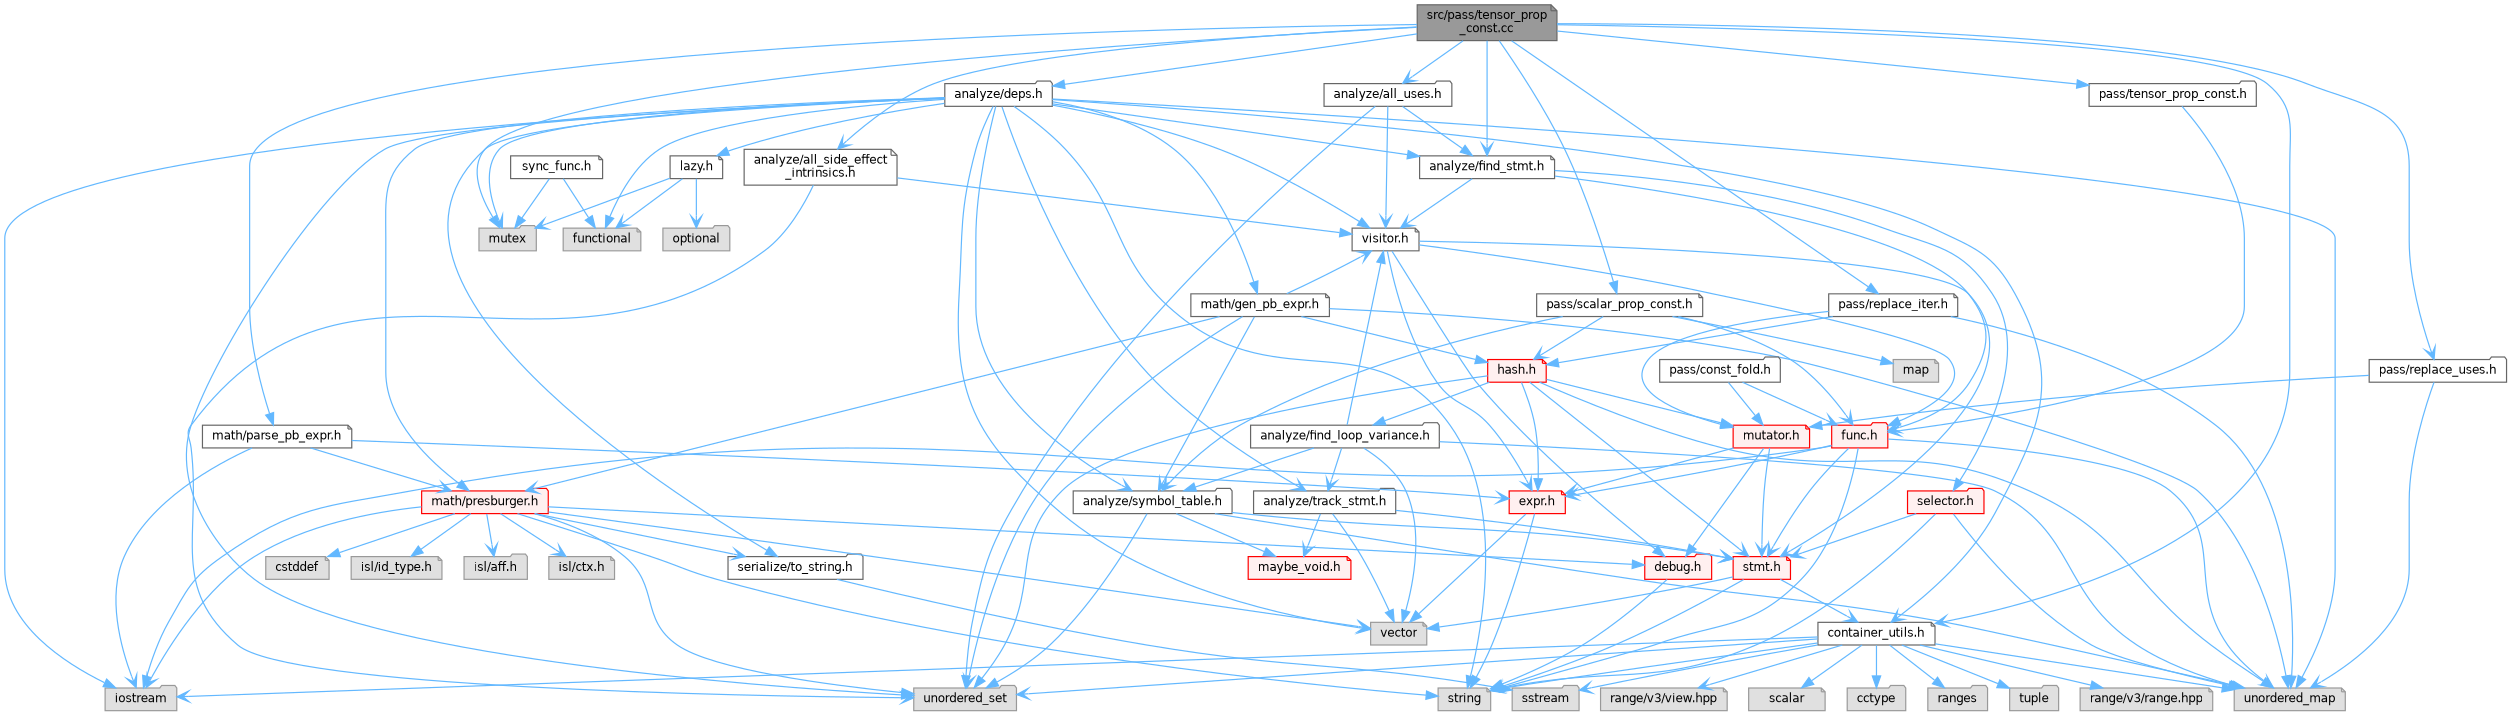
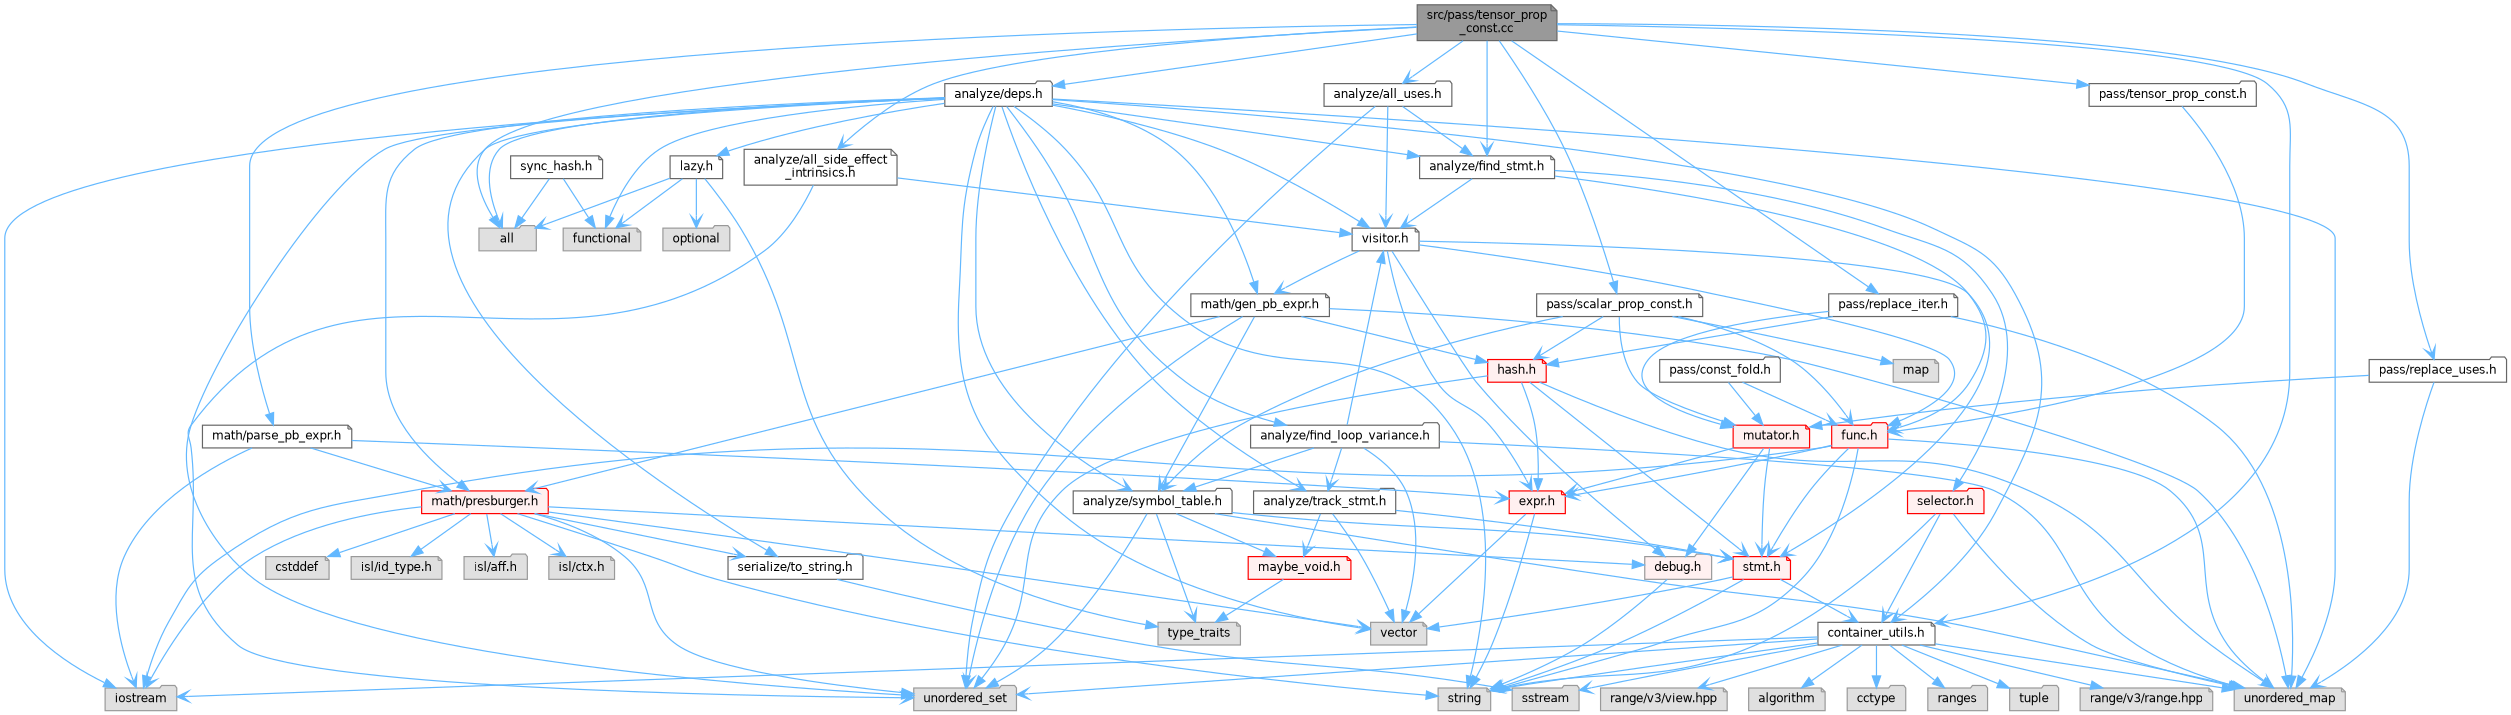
node "sync_func.h": label "sync_func.h" -> "sync_hash.h"
node "mutex": label "mutex" -> "all"
edge "math/gen_pb_expr.h" -> "visitor.h": reversed
edge "hash.h" -> "analyze/find_loop_variance.h": now "analyze/deps.h" -> "analyze/find_loop_variance.h"
edge "hash.h" -> "mutator.h": now "pass/scalar_prop_const.h" -> "mutator.h"
edge "selector.h" -> "stmt.h": now "selector.h" -> "container_utils.h"
node "debug.h": color red -> grey60
node "type_traits": added
node "scalar": label "scalar" -> "algorithm"
